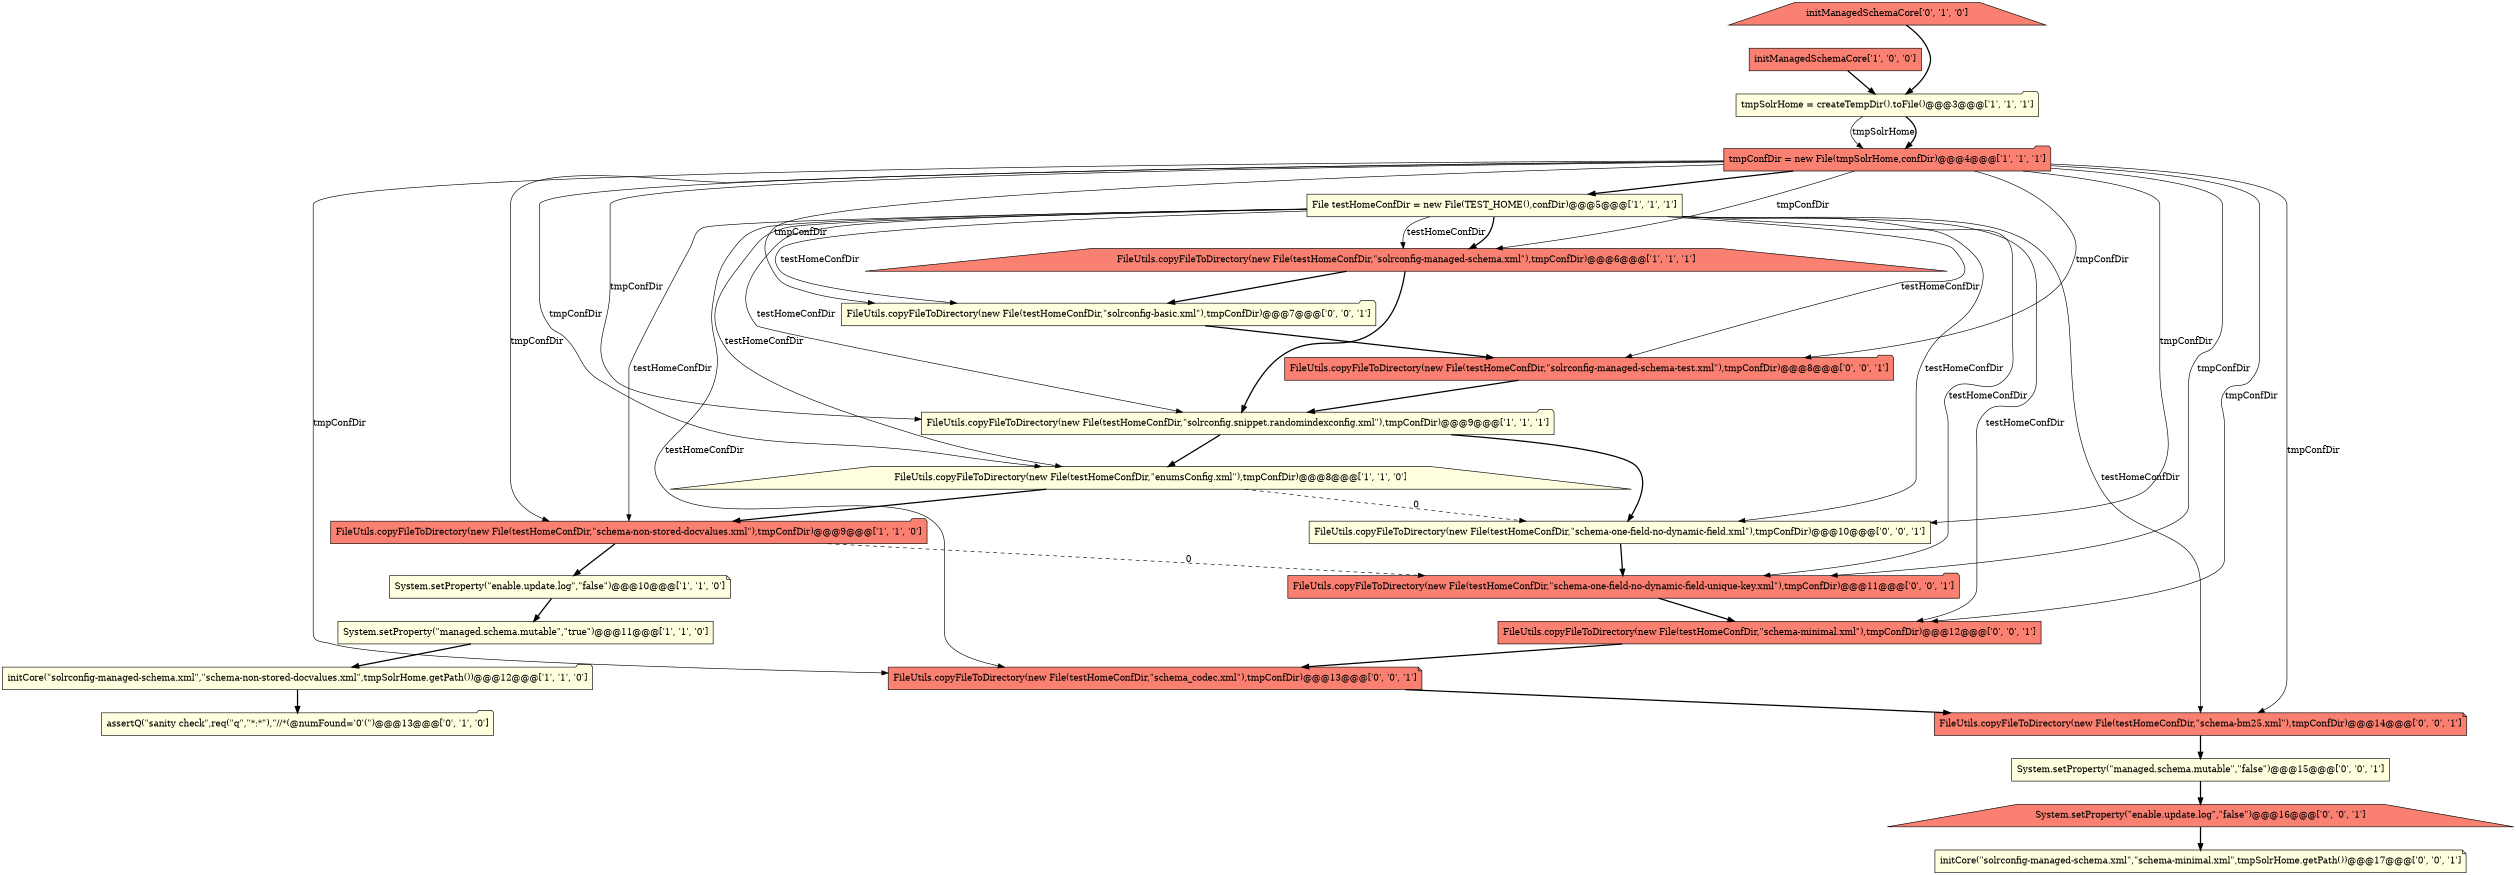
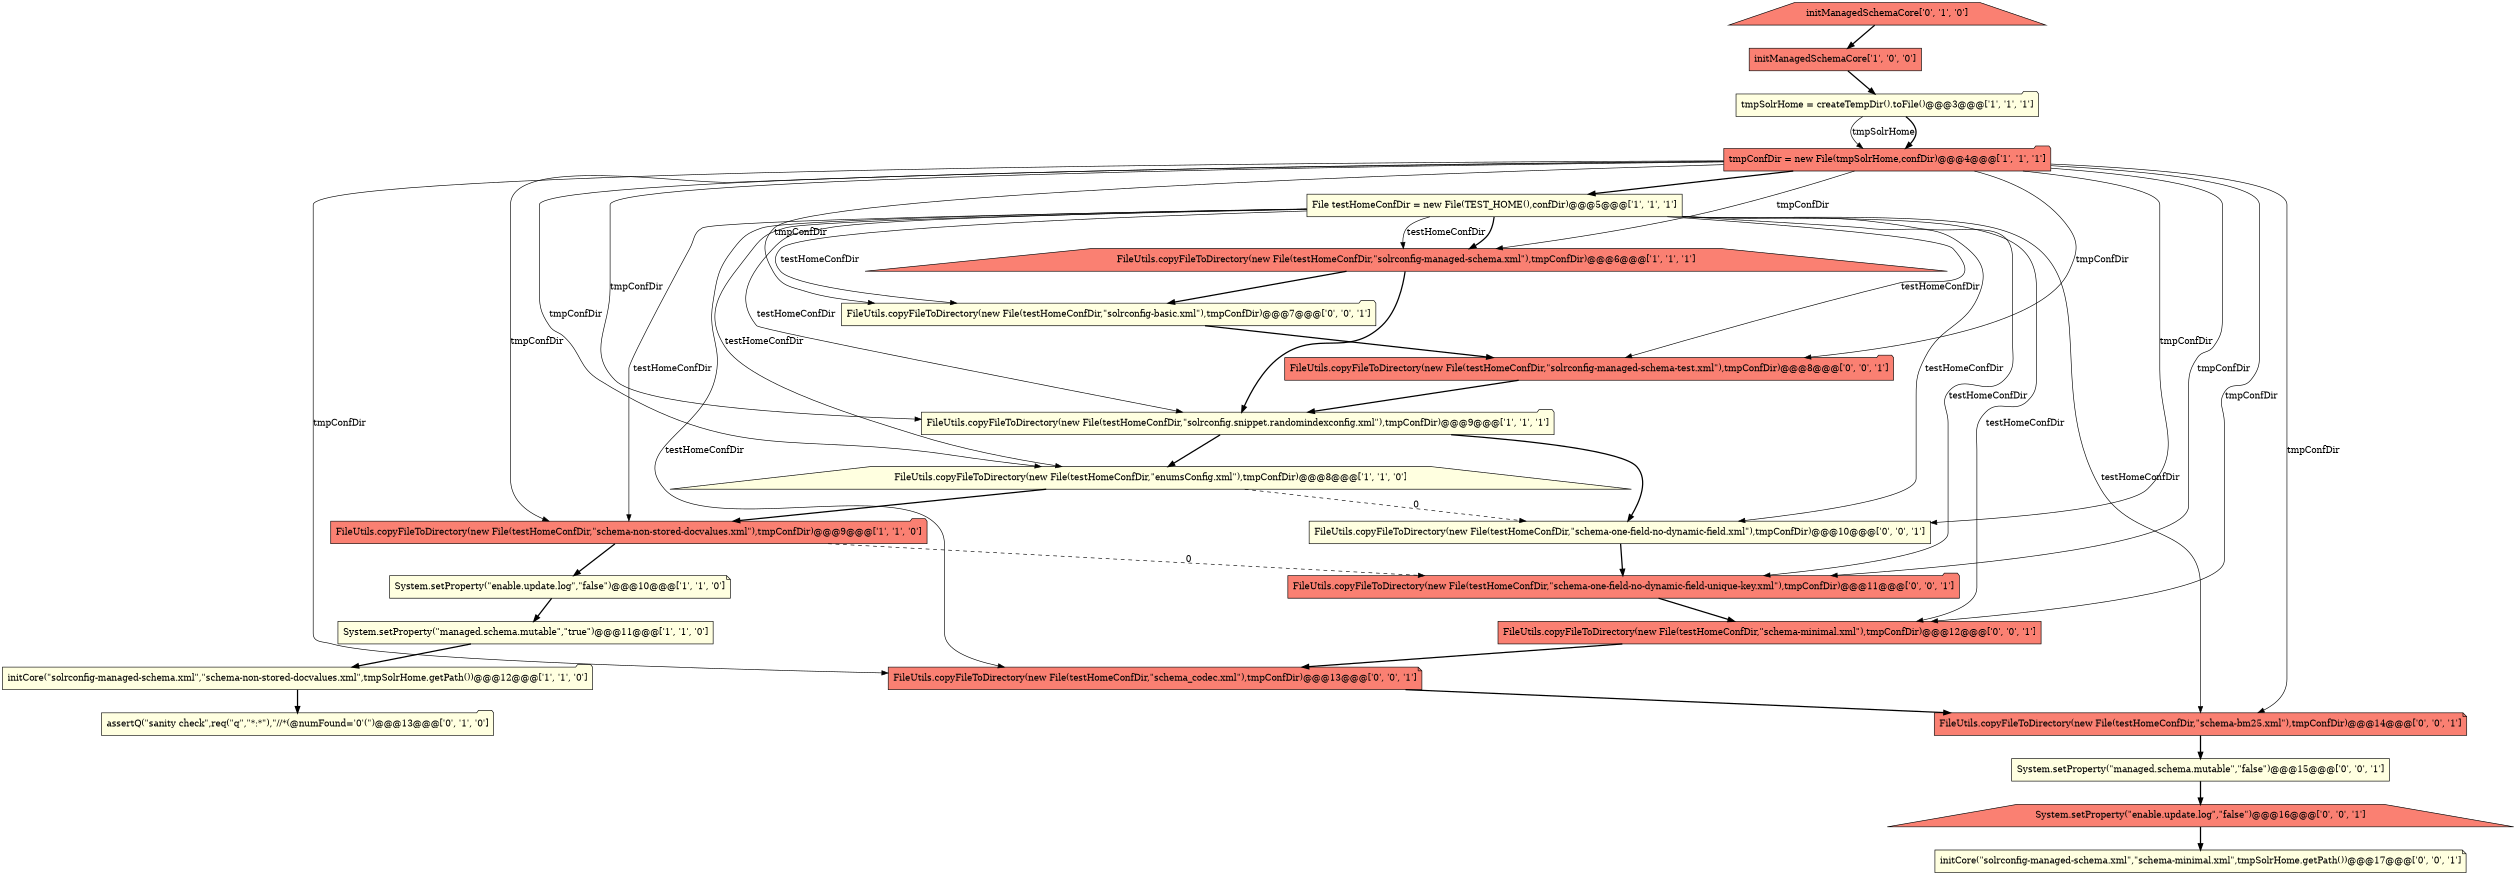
edge "initManagedSchemaCore['0', '1', '0']" -> "tmpSolrHome = createTempDir().toFile()@@@3@@@['1', '1', '1']": now "initManagedSchemaCore['0', '1', '0']" -> "initManagedSchemaCore['1', '0', '0']"
